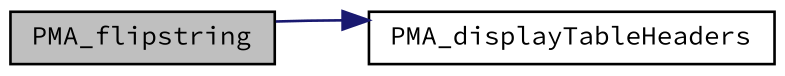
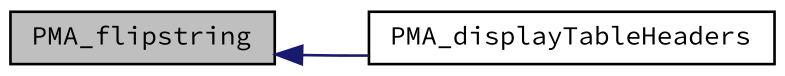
edge "PMA_flipstring" -> "PMA_displayTableHeaders": reversed
